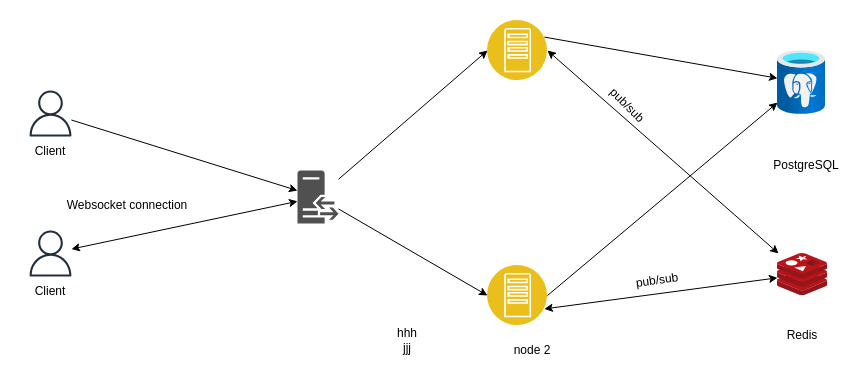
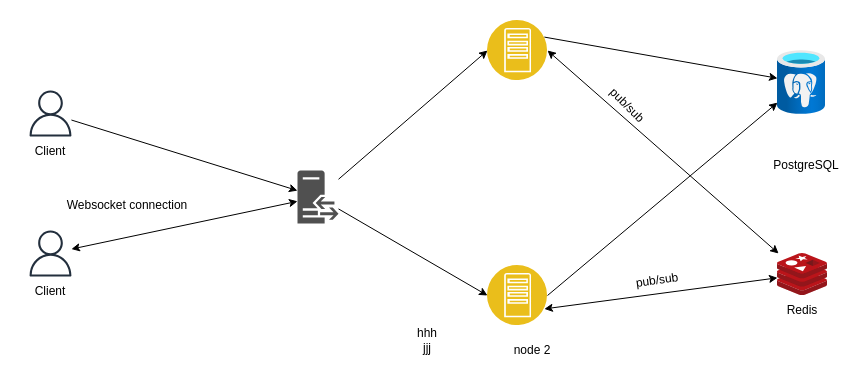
node "Redis": moved (803, 336) -> (803, 311)
node "hhh jjj": moved (408, 341) -> (428, 341)
